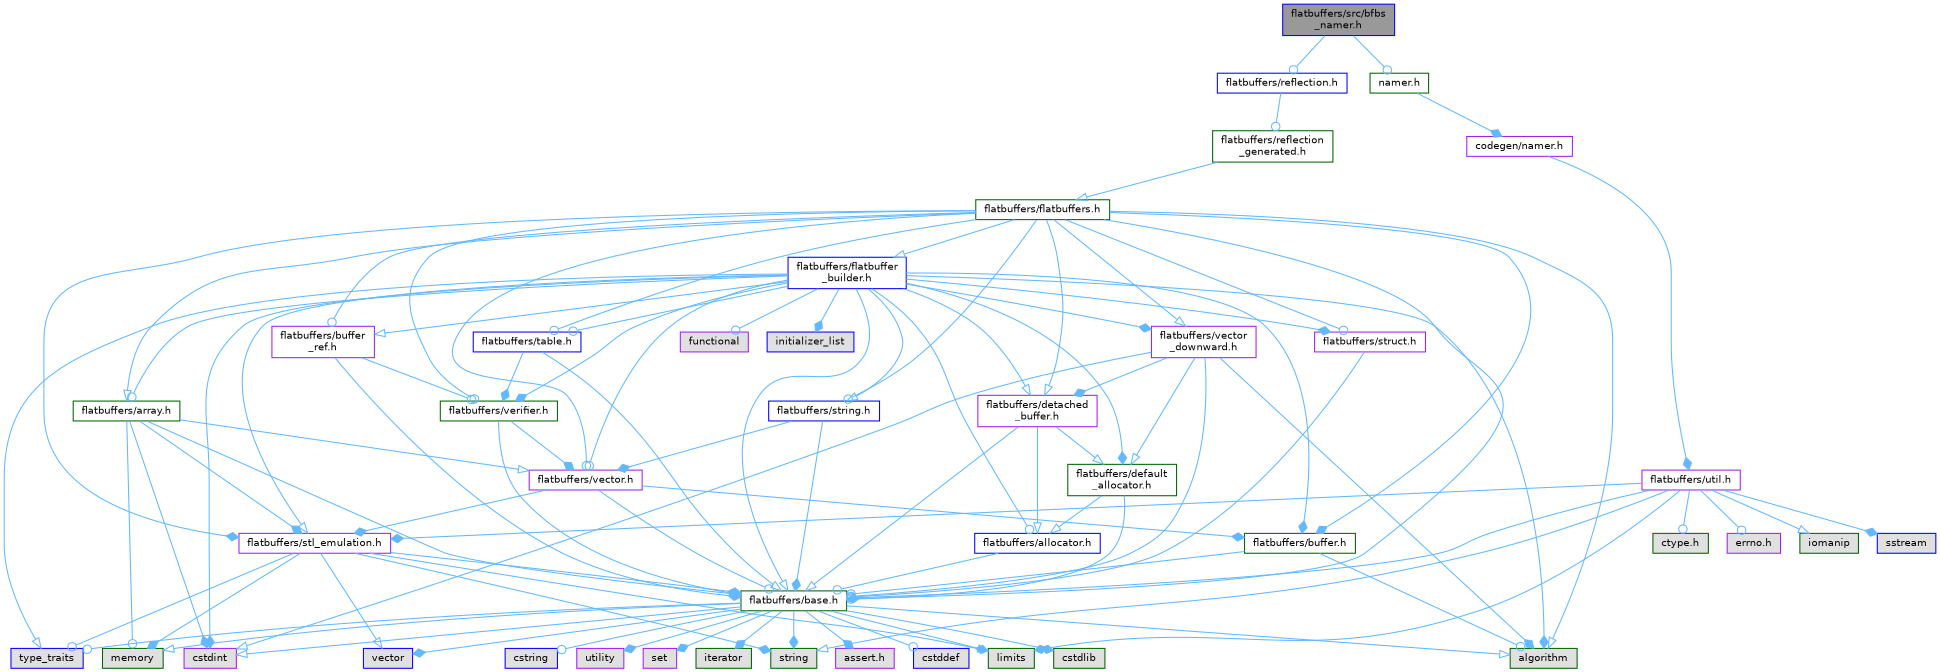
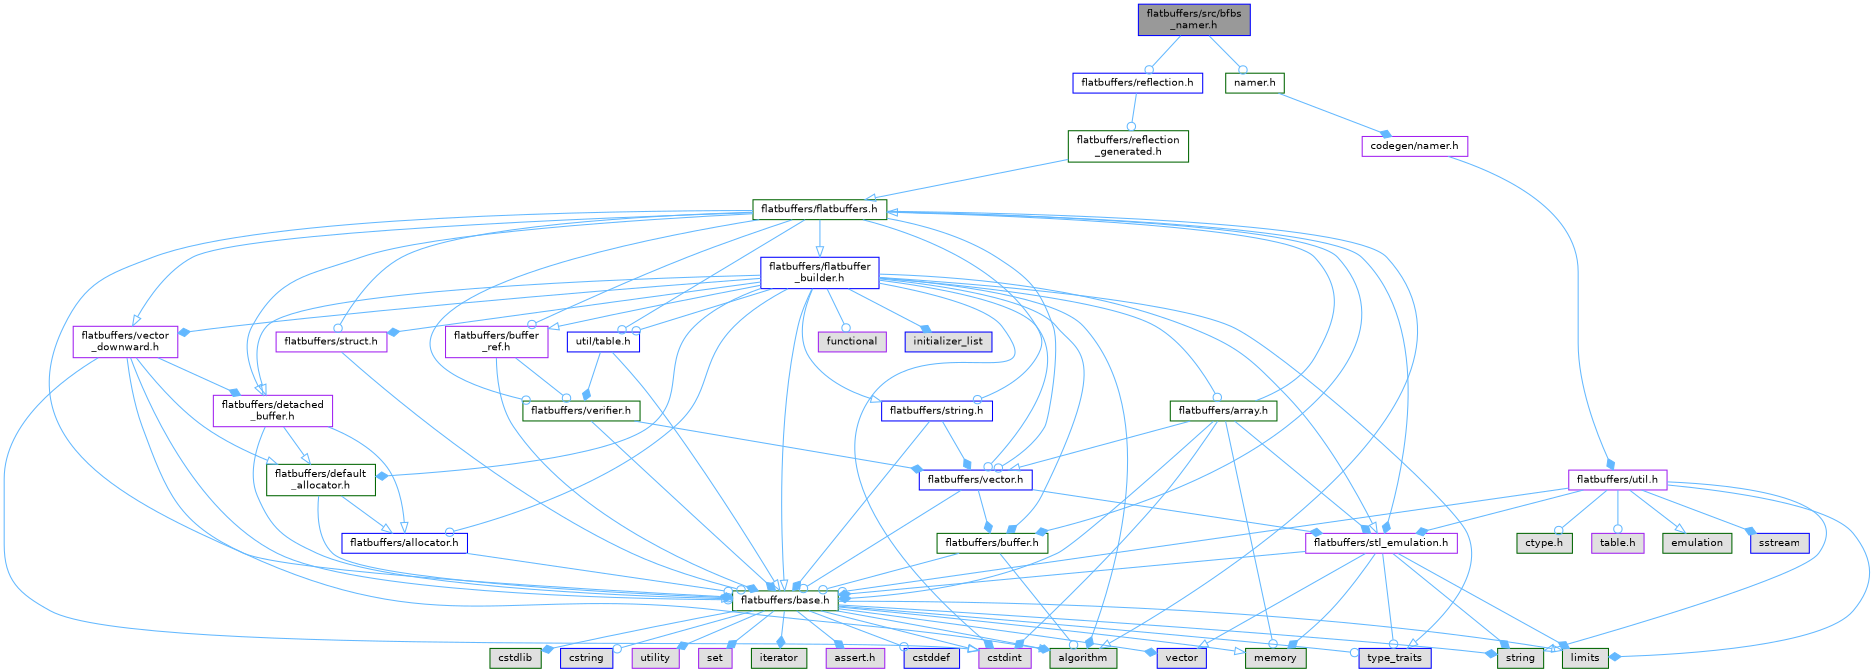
edge "flatbuffers/flatbuffers.h" -> "flatbuffers/array.h": reversed
edge "flatbuffers/flatbuffer _builder.h" -> "flatbuffers/verifier.h": removed
node "flatbuffers/table.h": label "flatbuffers/table.h" -> "util/table.h"
node "flatbuffers/vector.h": color purple -> blue
node "errno.h": label "errno.h" -> "table.h"
node "iomanip": label "iomanip" -> "emulation"
